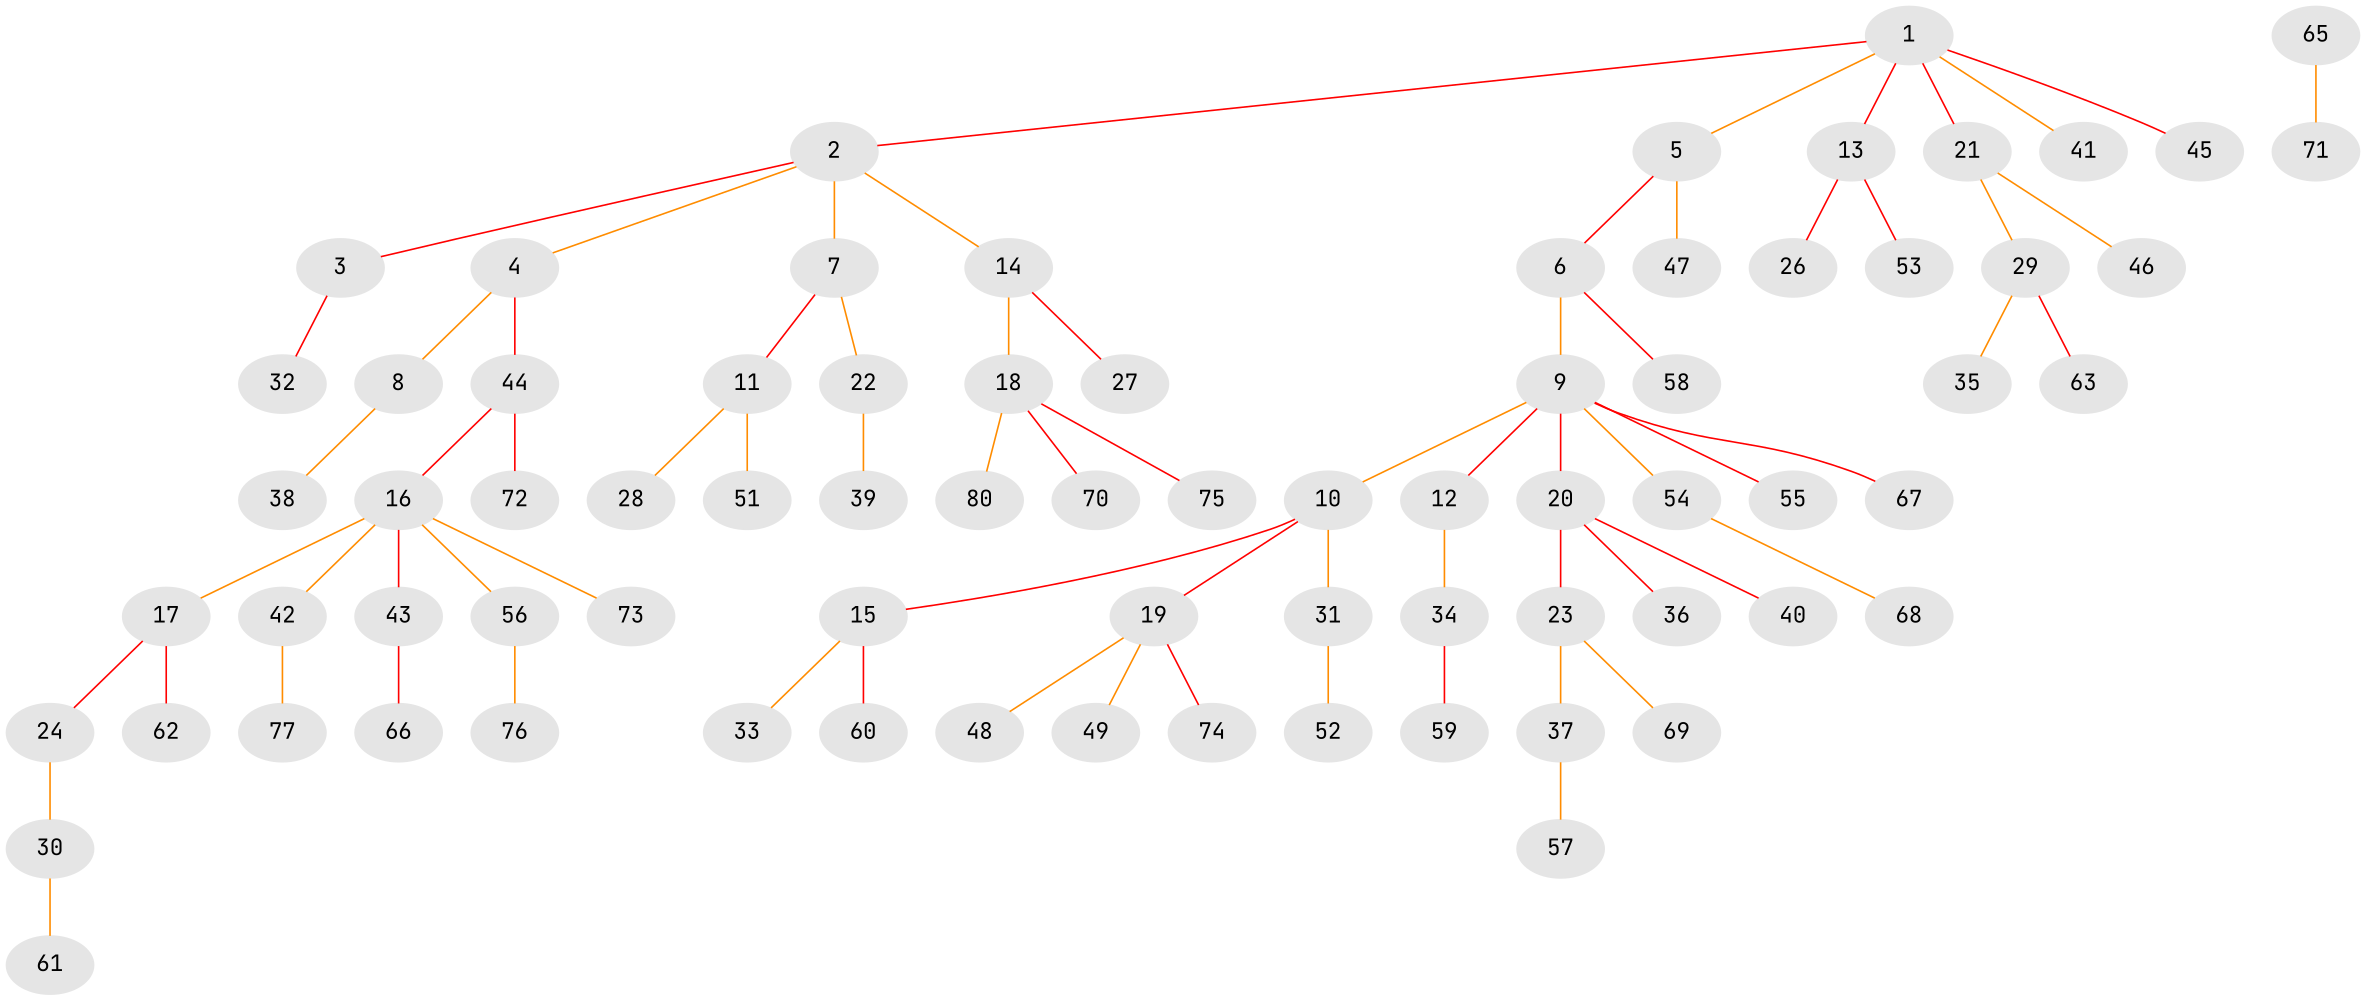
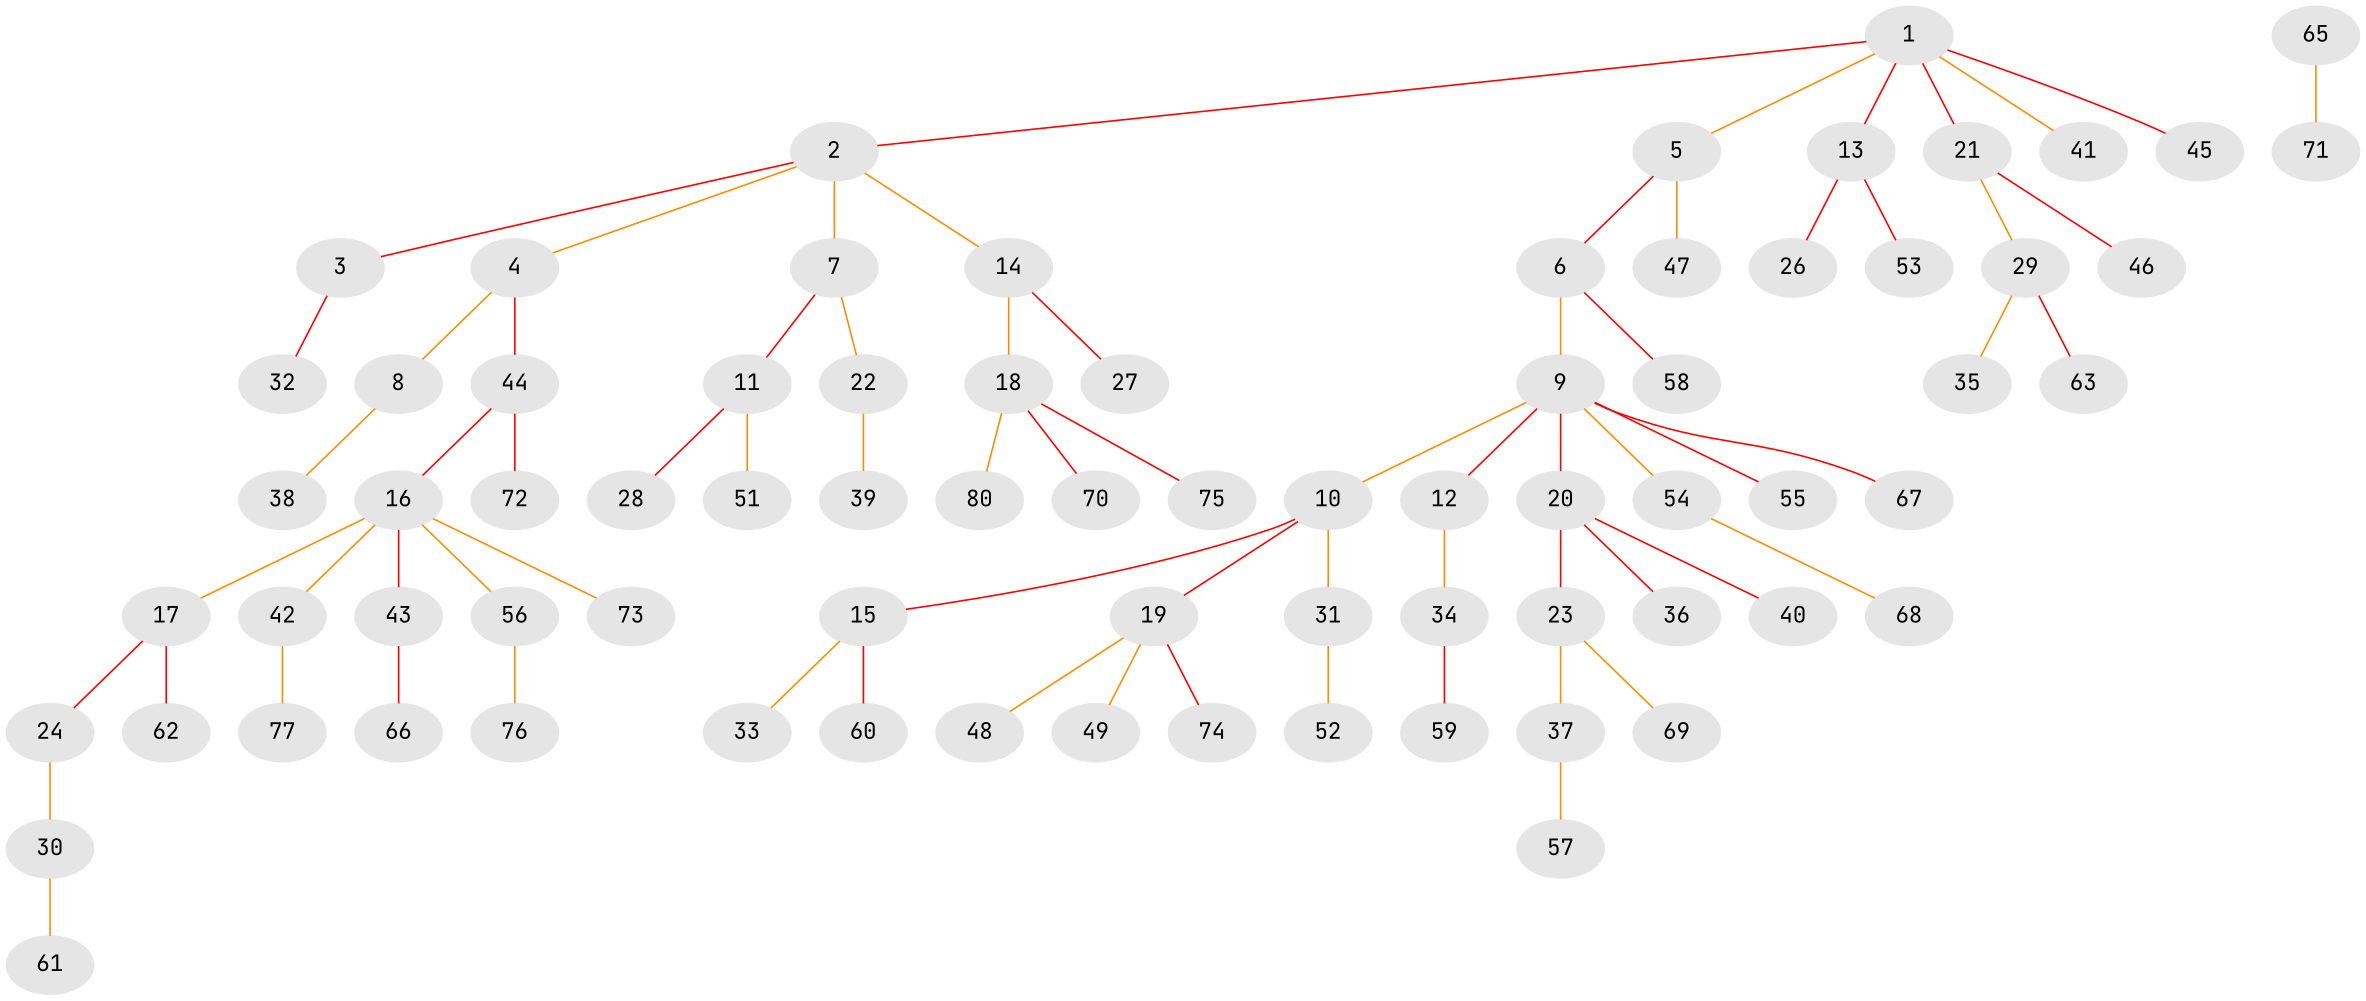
edge "21" -- "46": color darkorange -> red
edge "11" -- "28": color darkorange -> red
